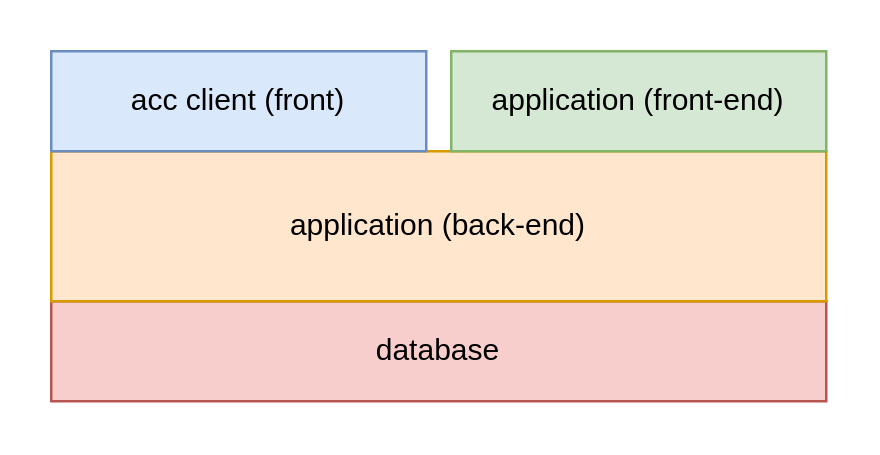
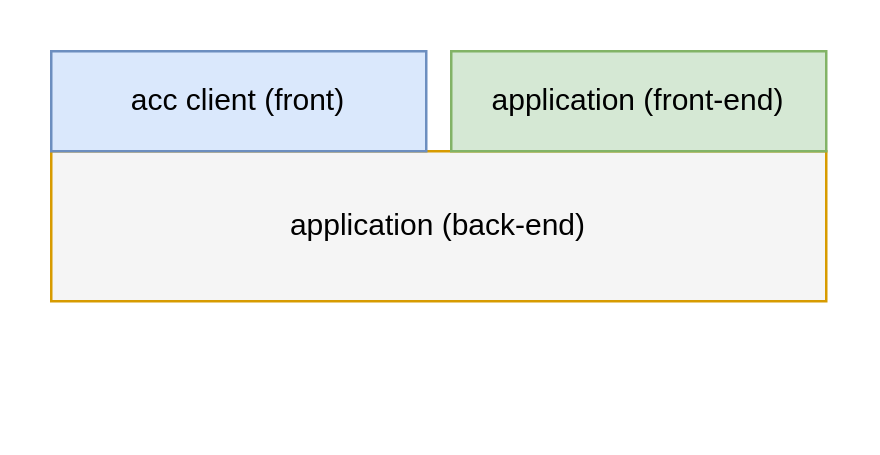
node "application (back-end)": fillcolor #ffe6cc -> #f5f5f5
node "database": removed
